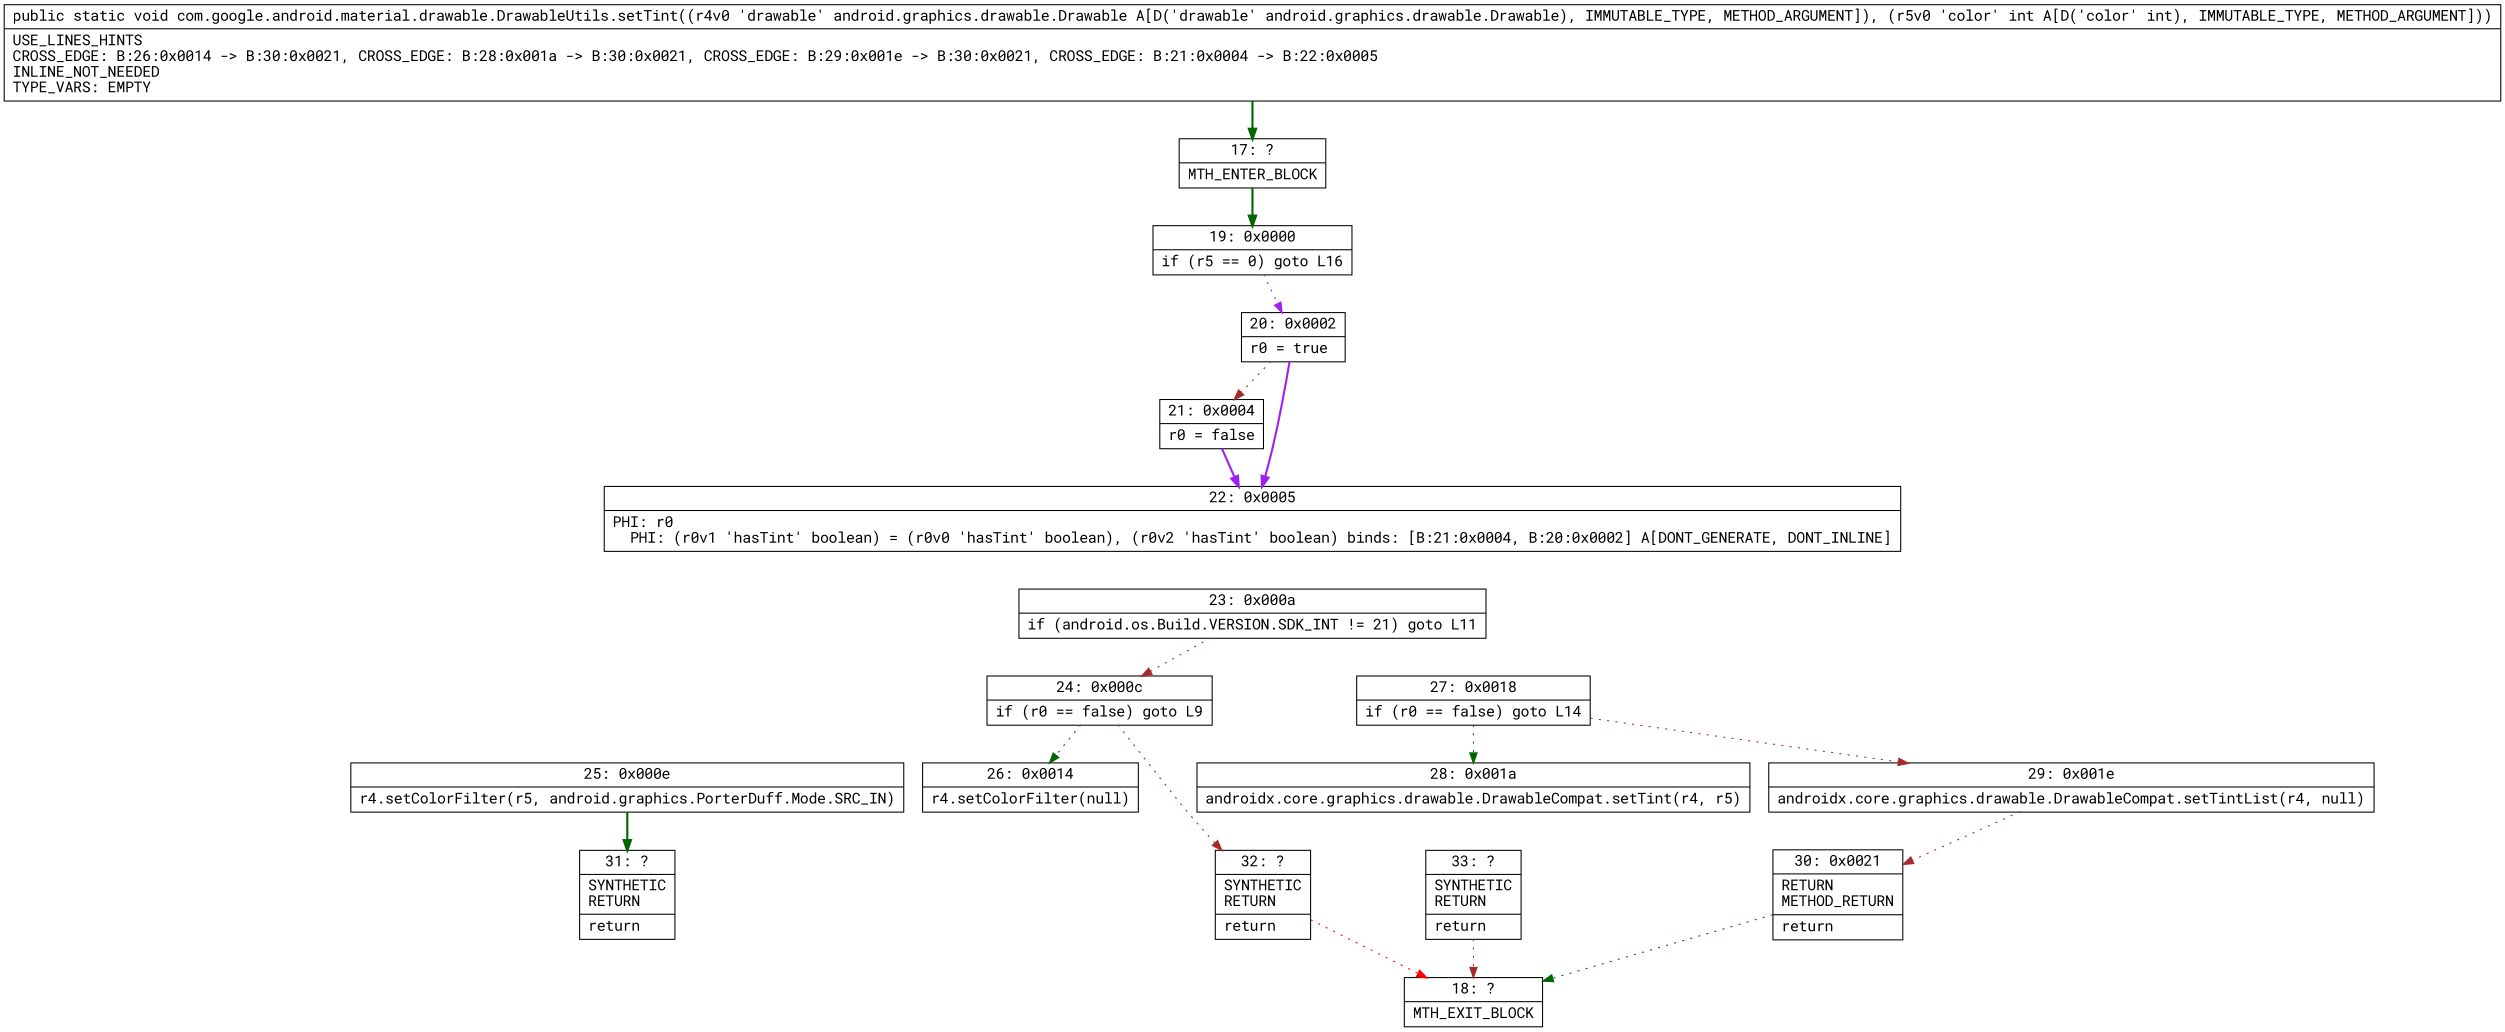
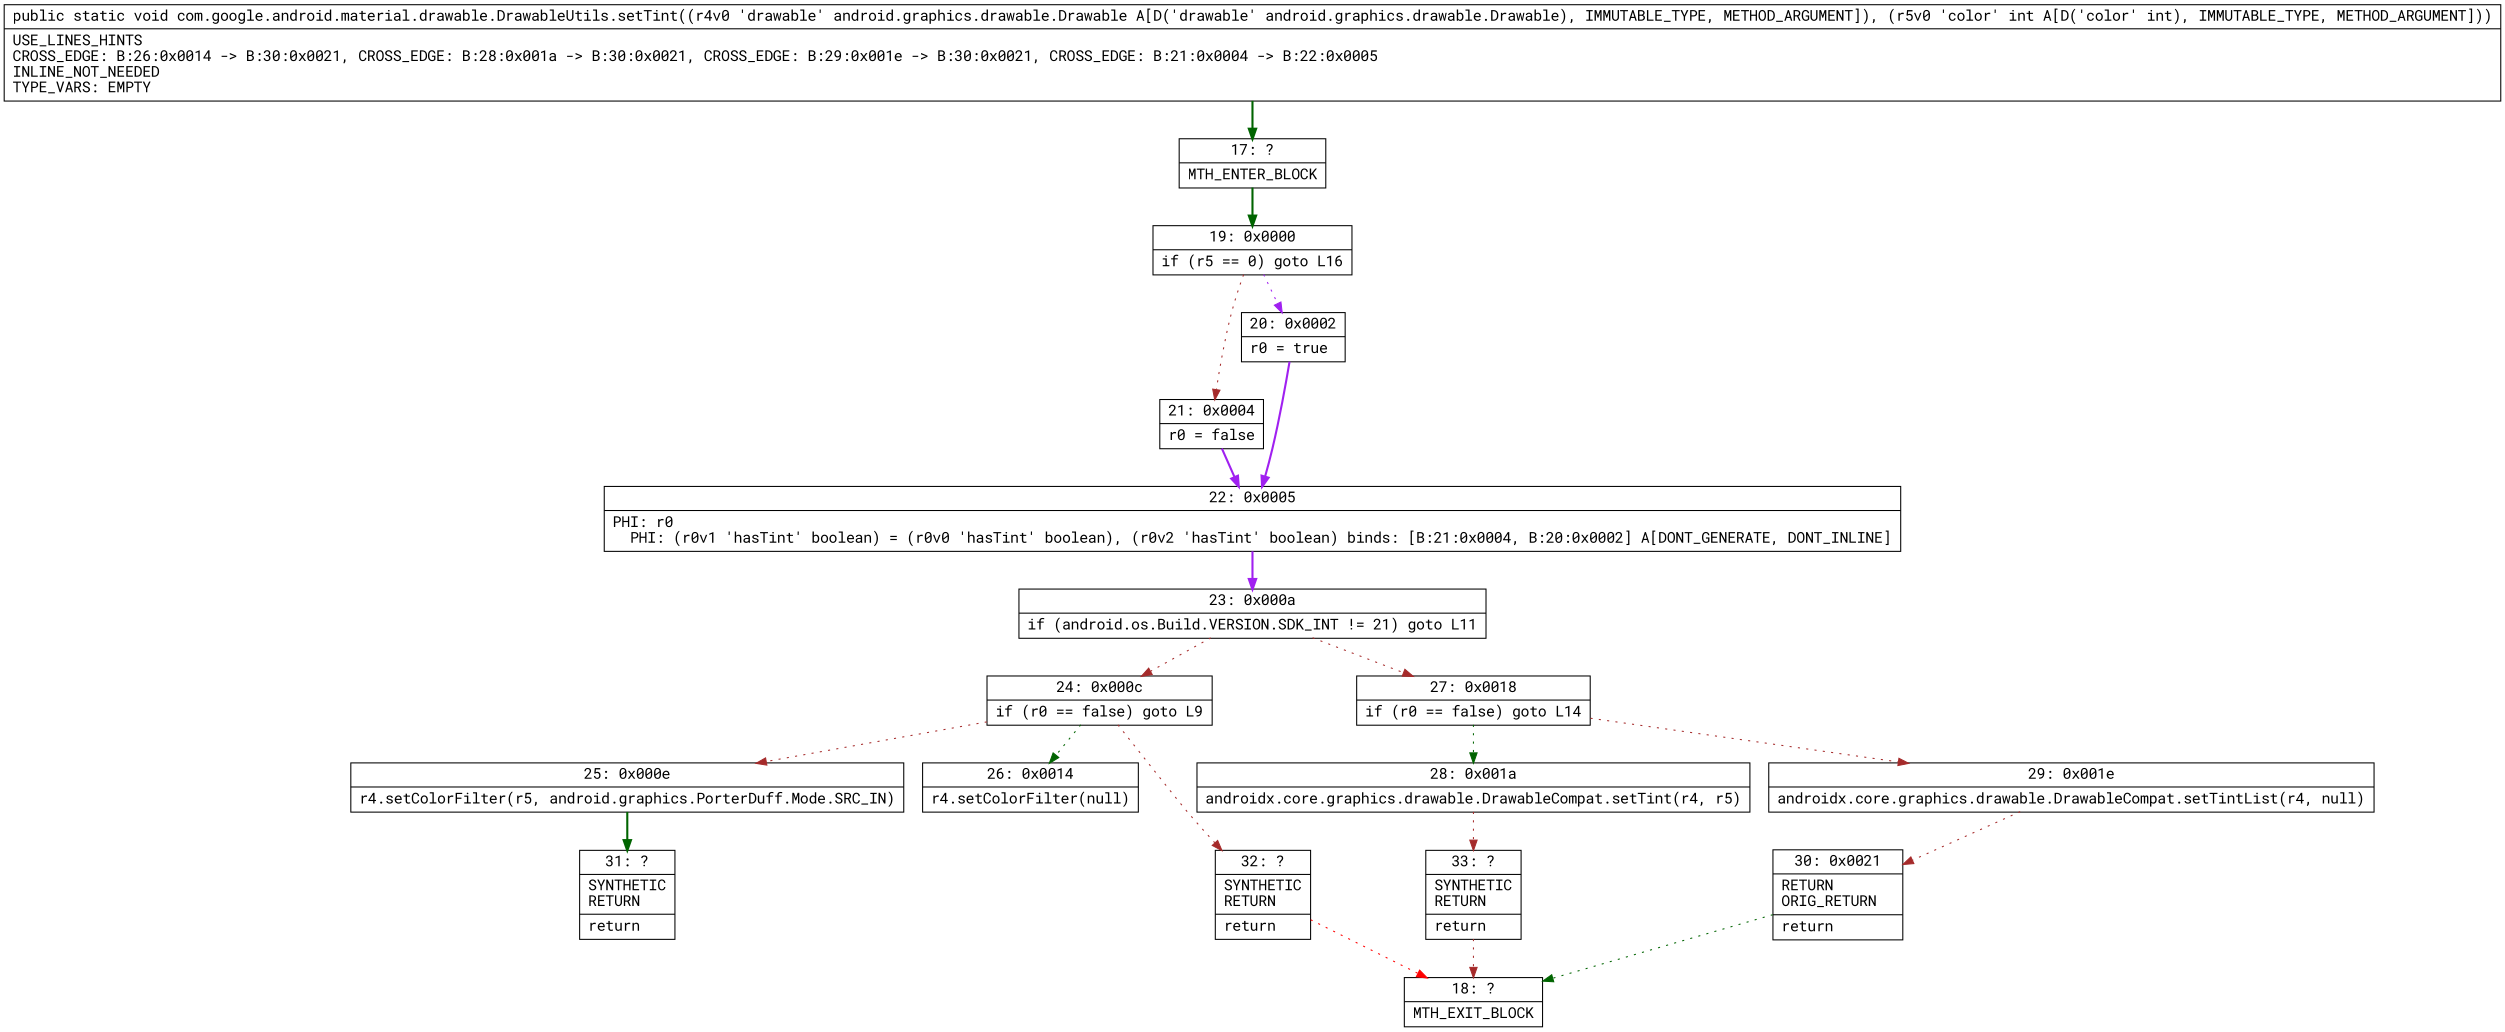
edge "20: 0x0002" -> "21: 0x0004": now "19: 0x0000" -> "21: 0x0004"
edge "22: 0x0005" -> "23: 0x000a": added
edge "23: 0x000a" -> "27: 0x0018": added
edge "24: 0x000c" -> "25: 0x000e": added
edge "28: 0x001a" -> "33: ?": added
node "30: 0x0021": text "METHOD_RETURN" -> "ORIG_RETURN"
